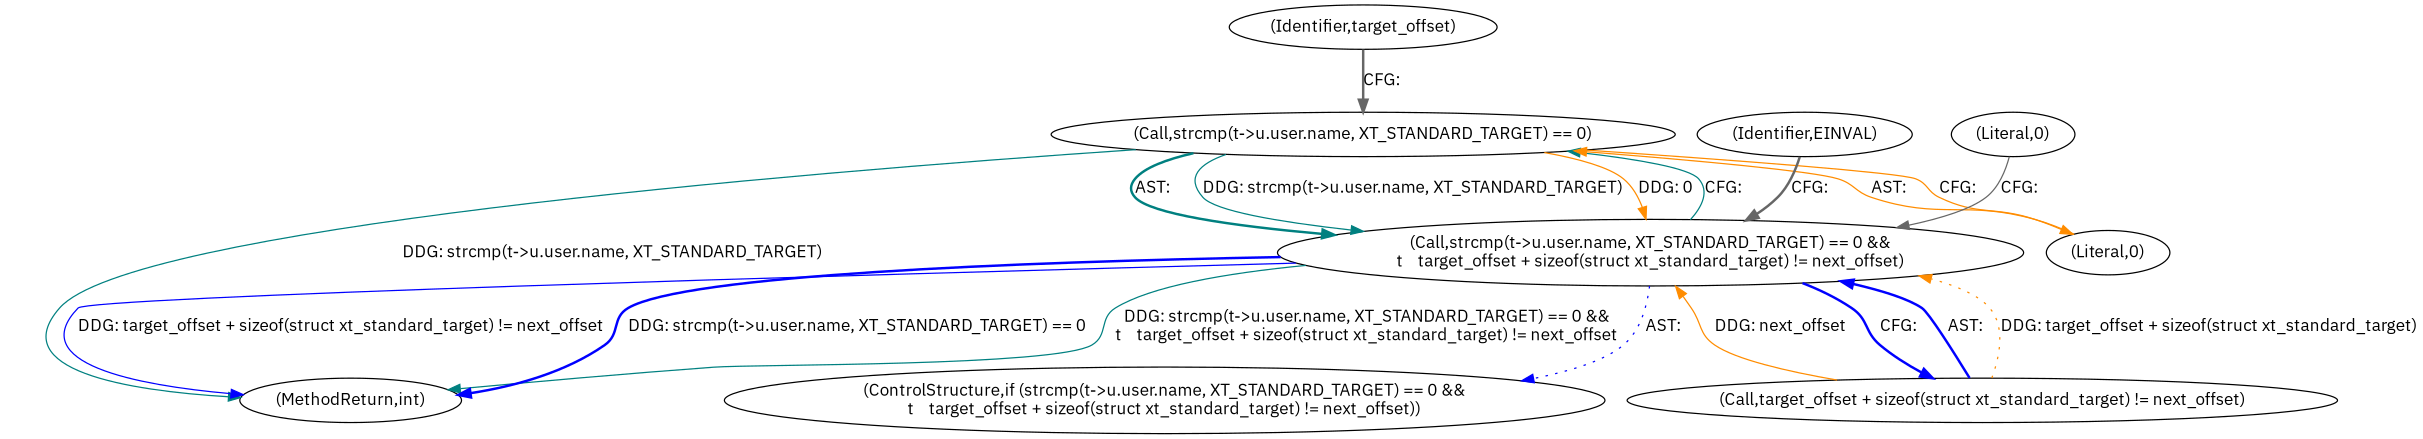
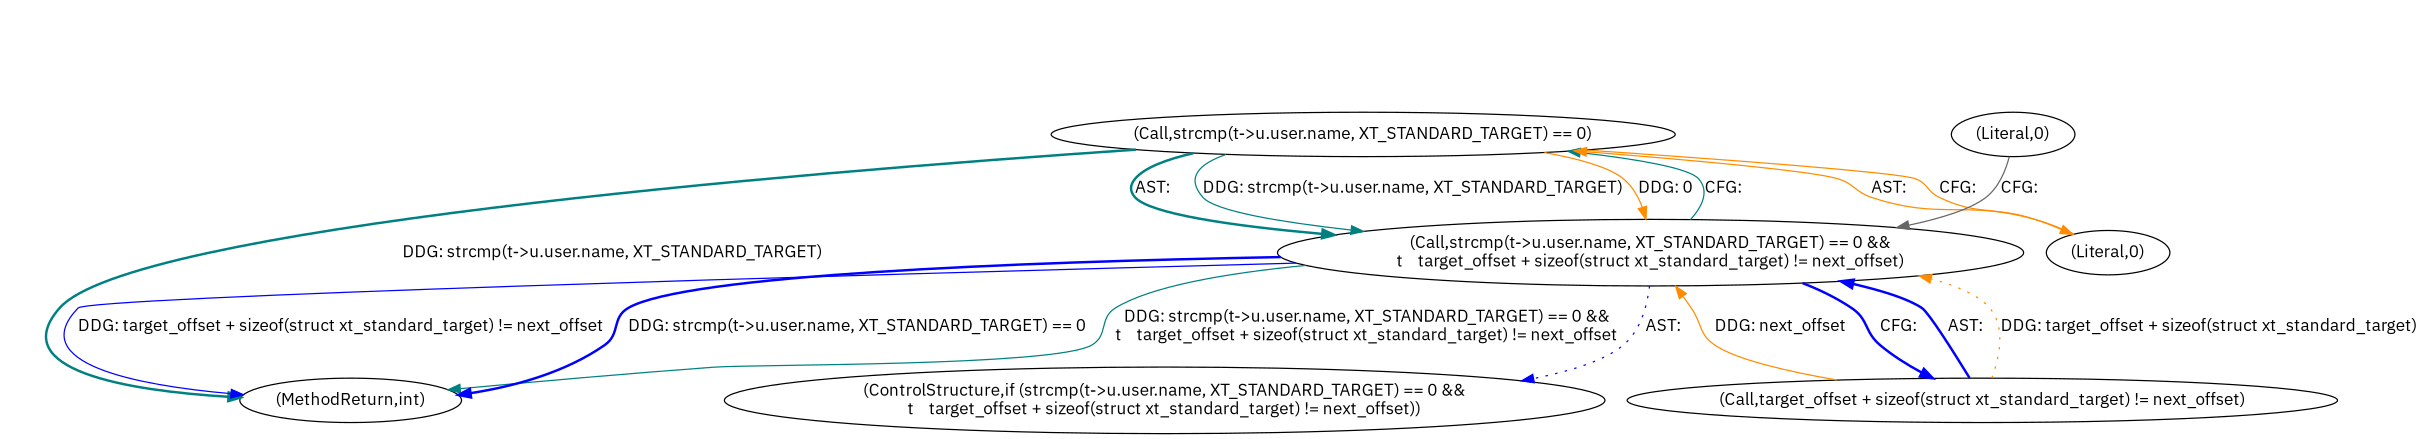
node "(Identifier,target_offset)": removed
node "(Identifier,EINVAL)": removed
edge "(Call,strcmp(t->u.user.name, XT_STANDARD_TARGET) == 0)" -> "(MethodReturn,int)": style solid -> bold
